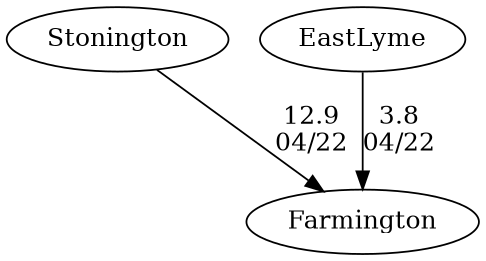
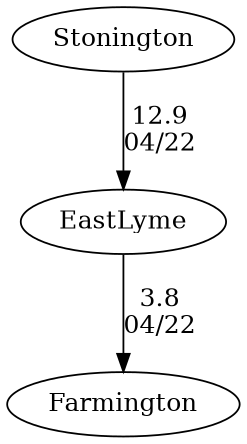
edge "Stonington" -> "Farmington": now "Stonington" -> "EastLyme"
